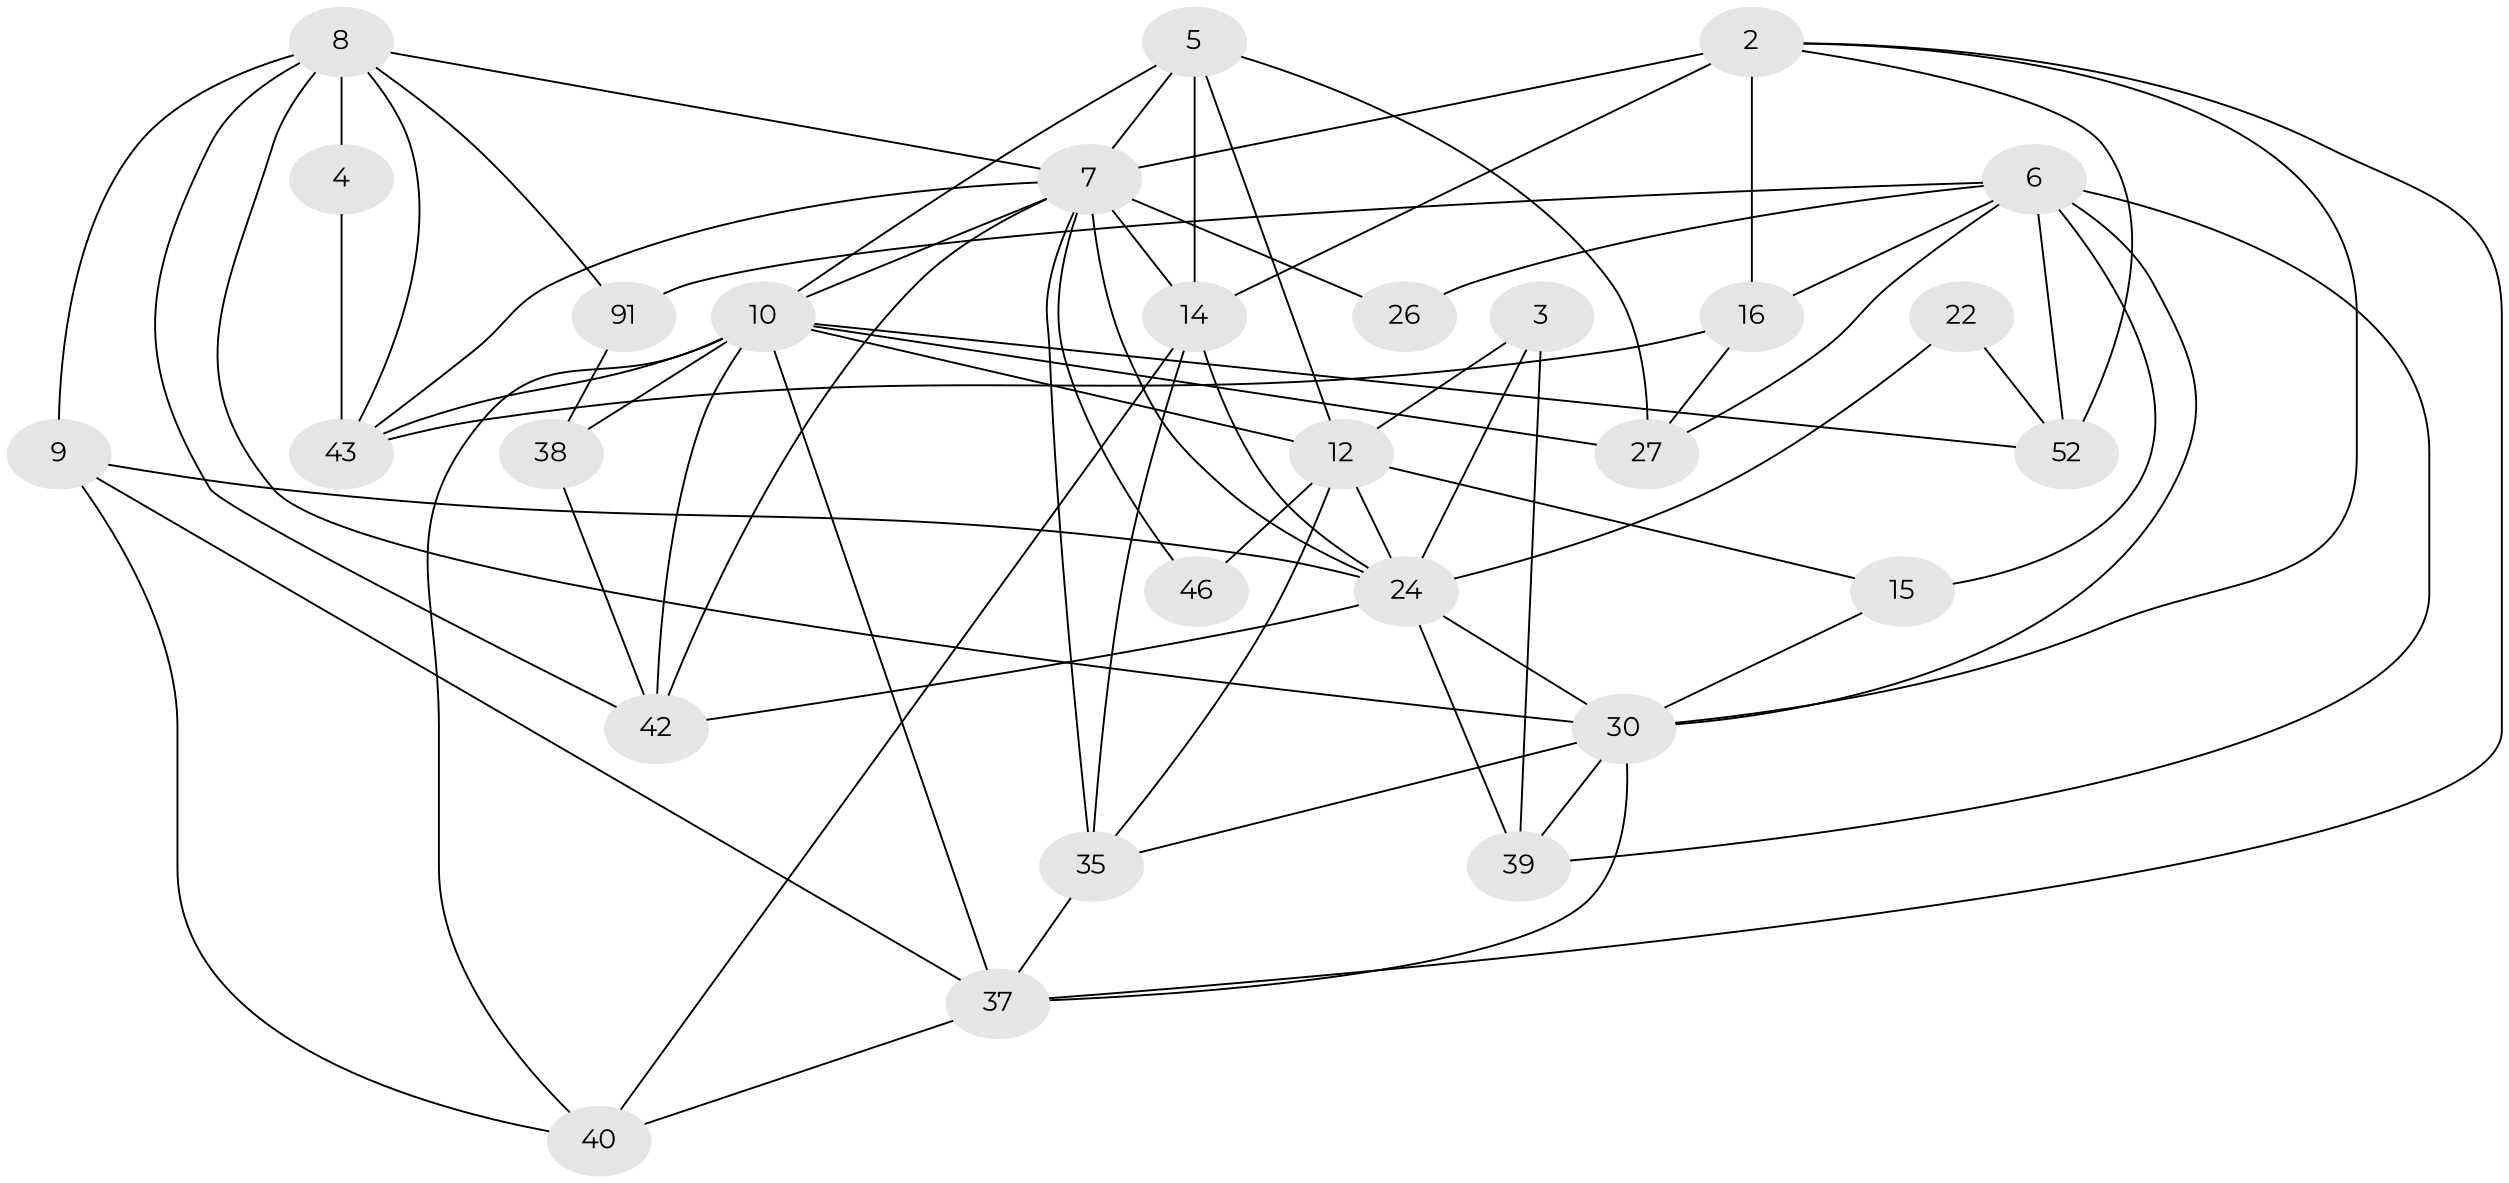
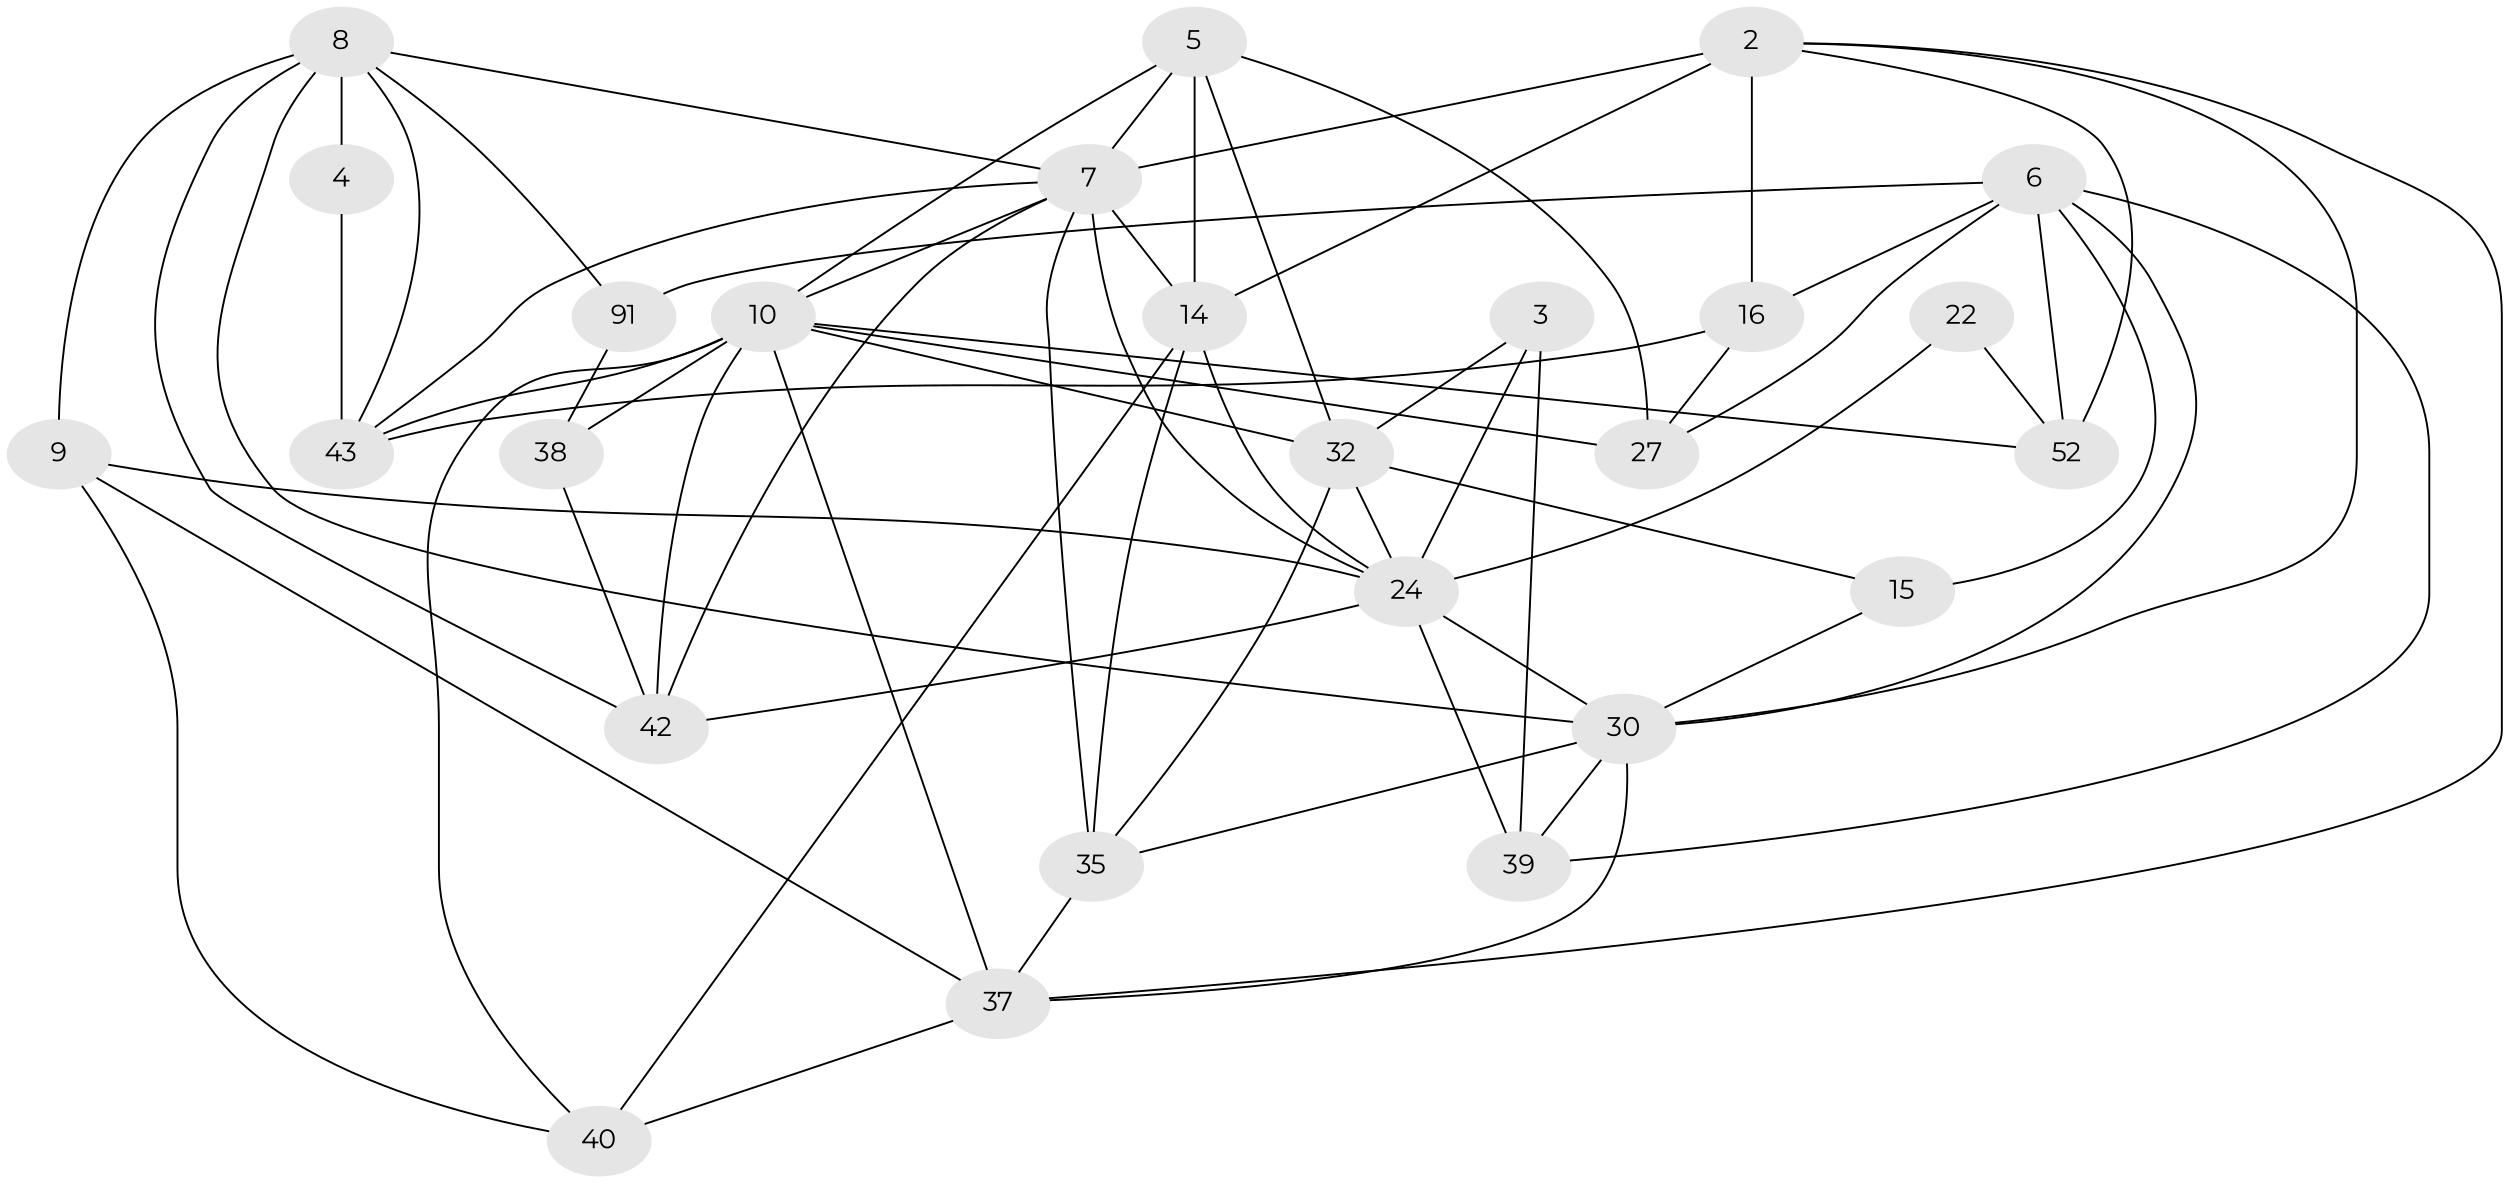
node "26": removed
node "12": label "12" -> "32"
node "46": removed
